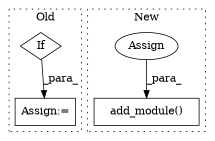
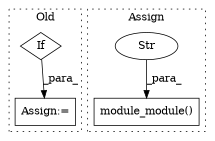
cluster "New": label "New" -> "Assign"
node "Assign": label "Assign" -> "Str"
node "add_module()": label "add_module()" -> "module_module()"
